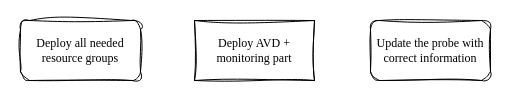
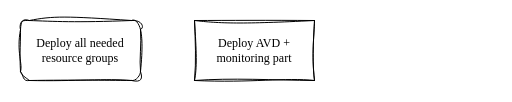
node "Update the probe with correct information": removed
